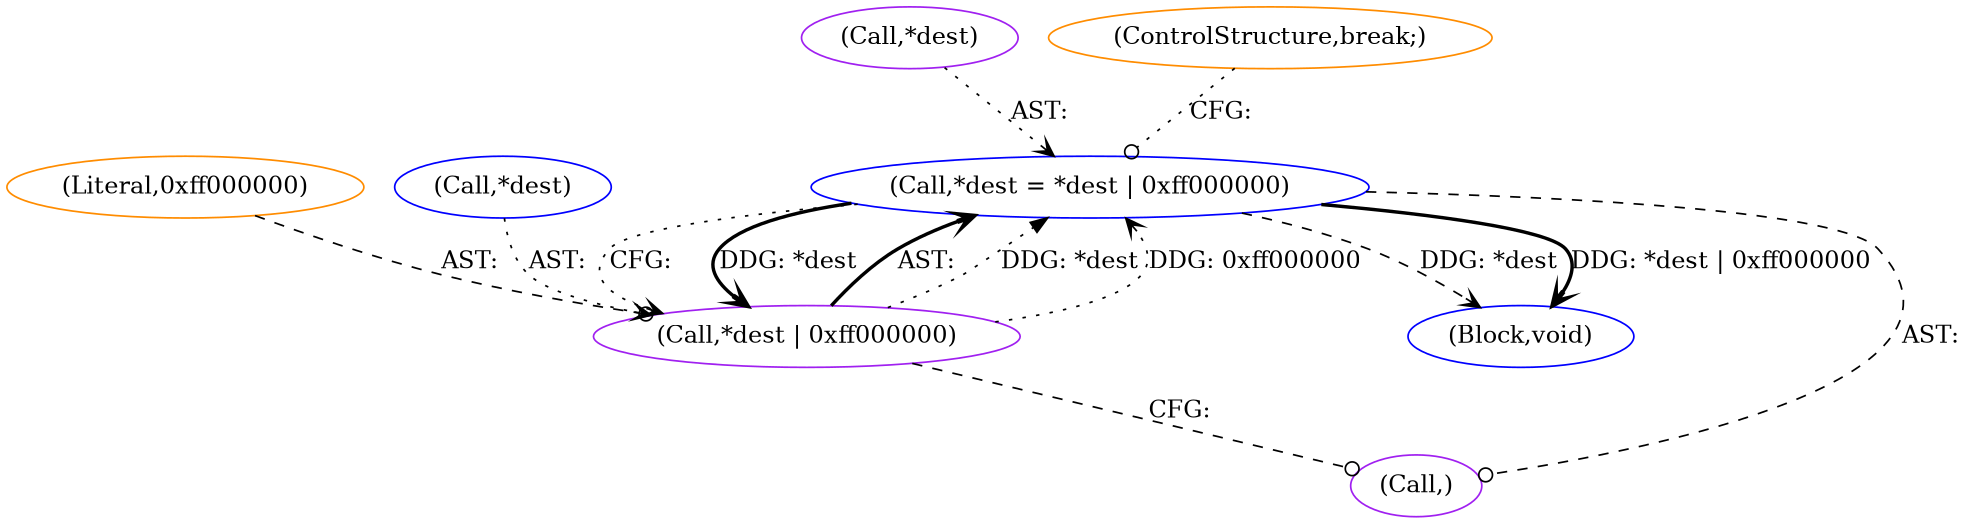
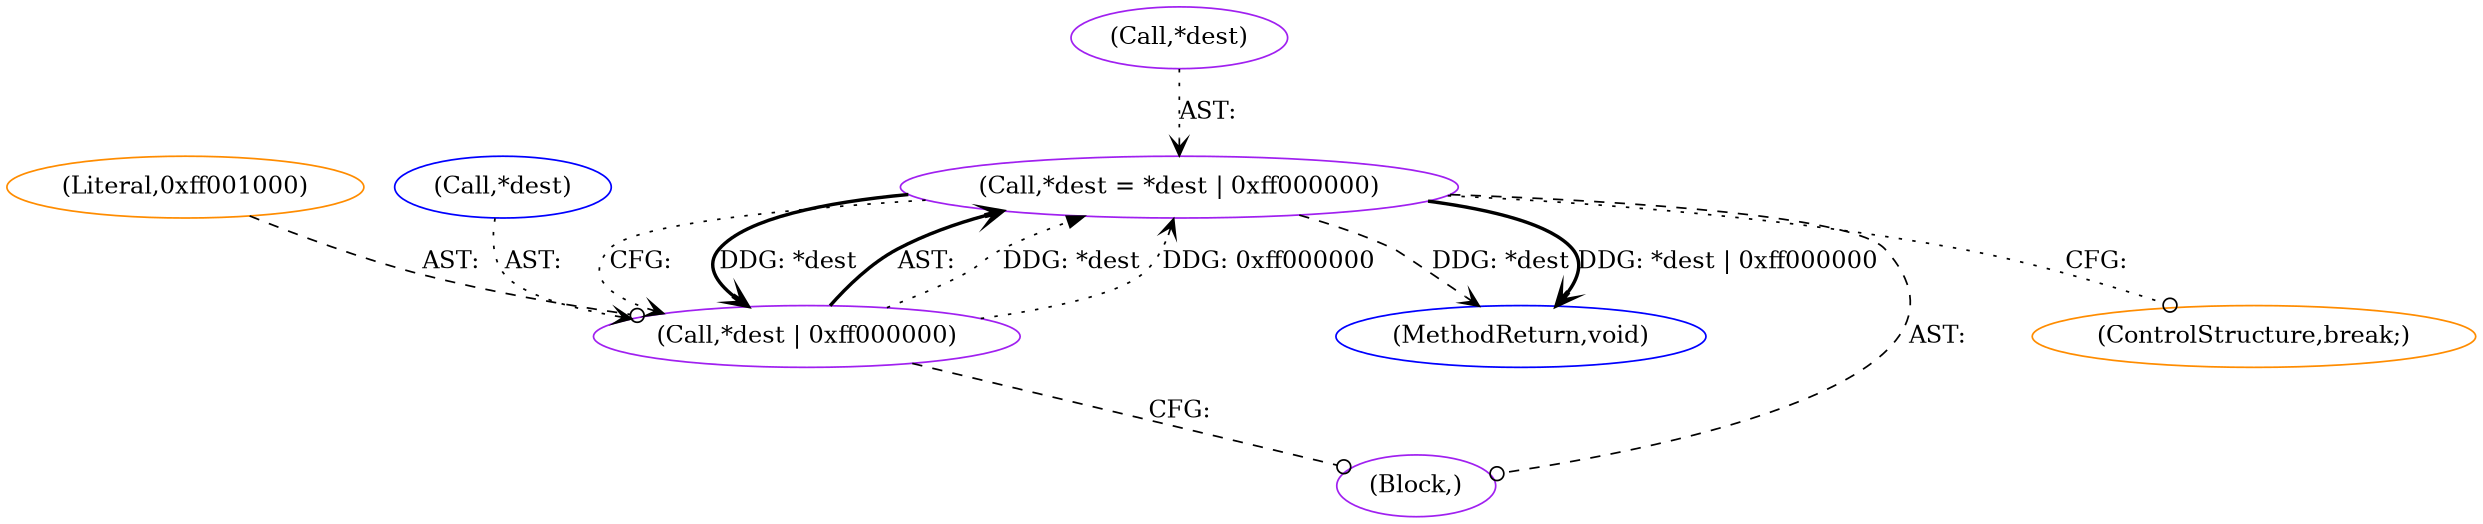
edge "(ControlStructure,break;)" -> "(Call,*dest = *dest | 0xff000000)": reversed
node "(Literal,0xff000000)": label "(Literal,0xff000000)" -> "(Literal,0xff001000)"
node "(Call,*dest = *dest | 0xff000000)": color blue -> purple
node "(Block,void)": label "(Block,void)" -> "(MethodReturn,void)"
node "(Call,)": label "(Call,)" -> "(Block,)"
